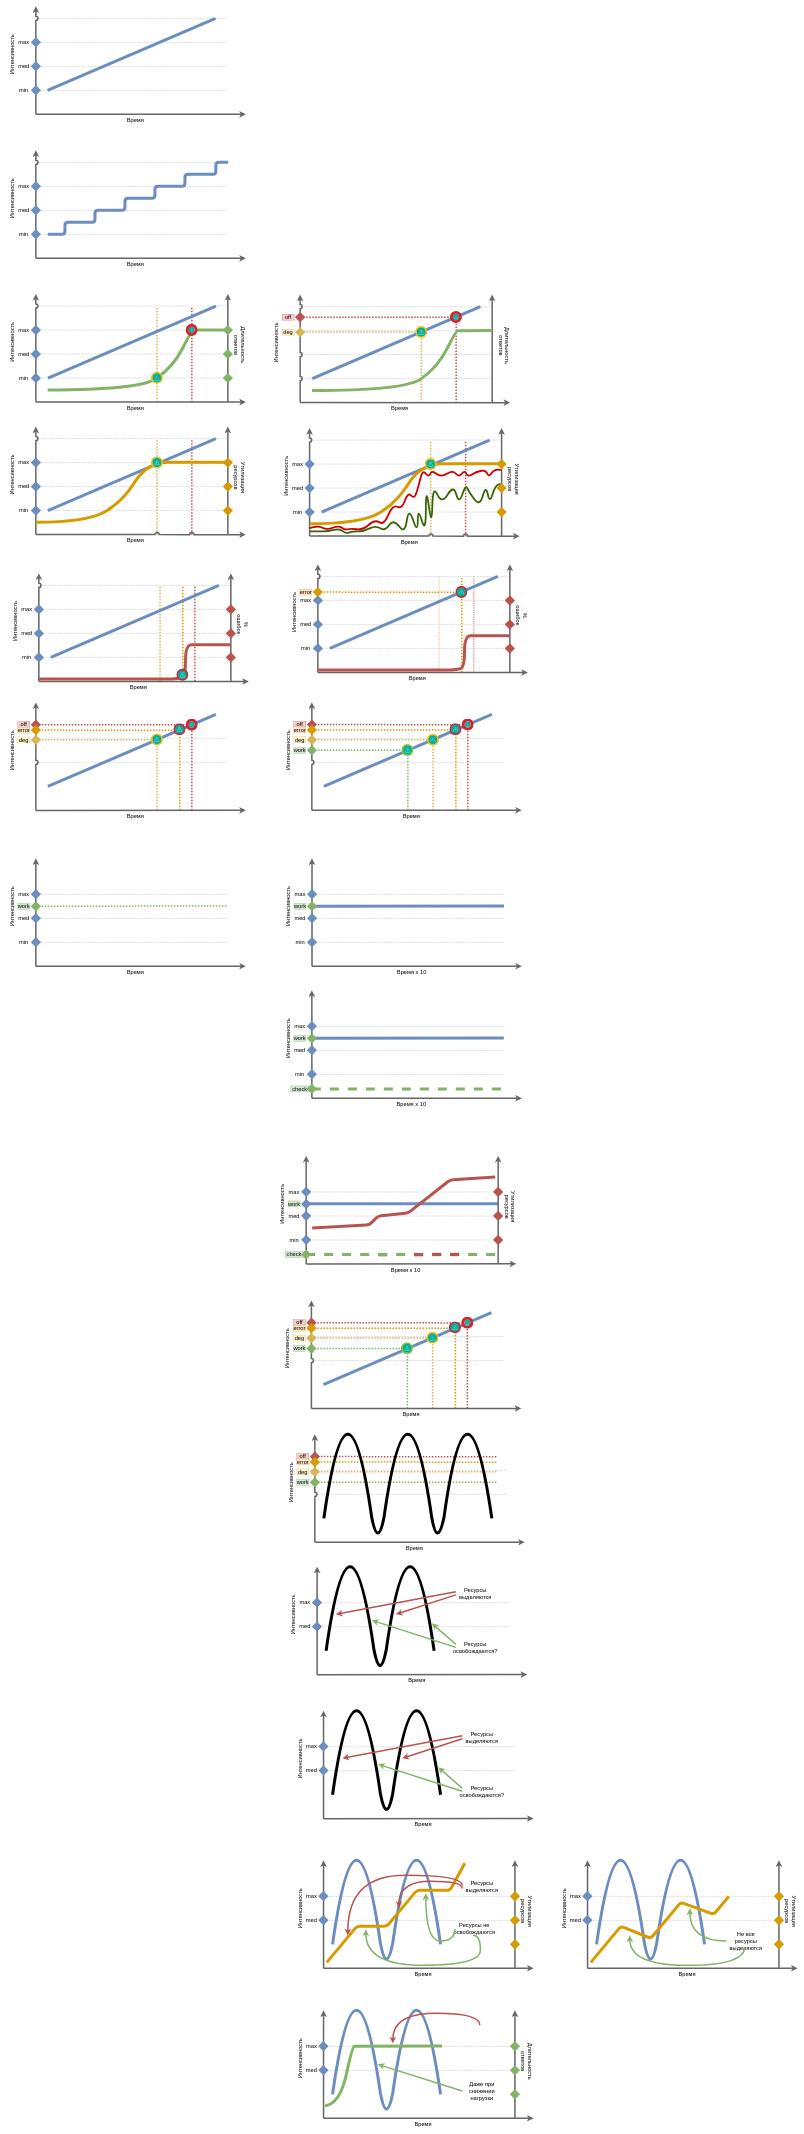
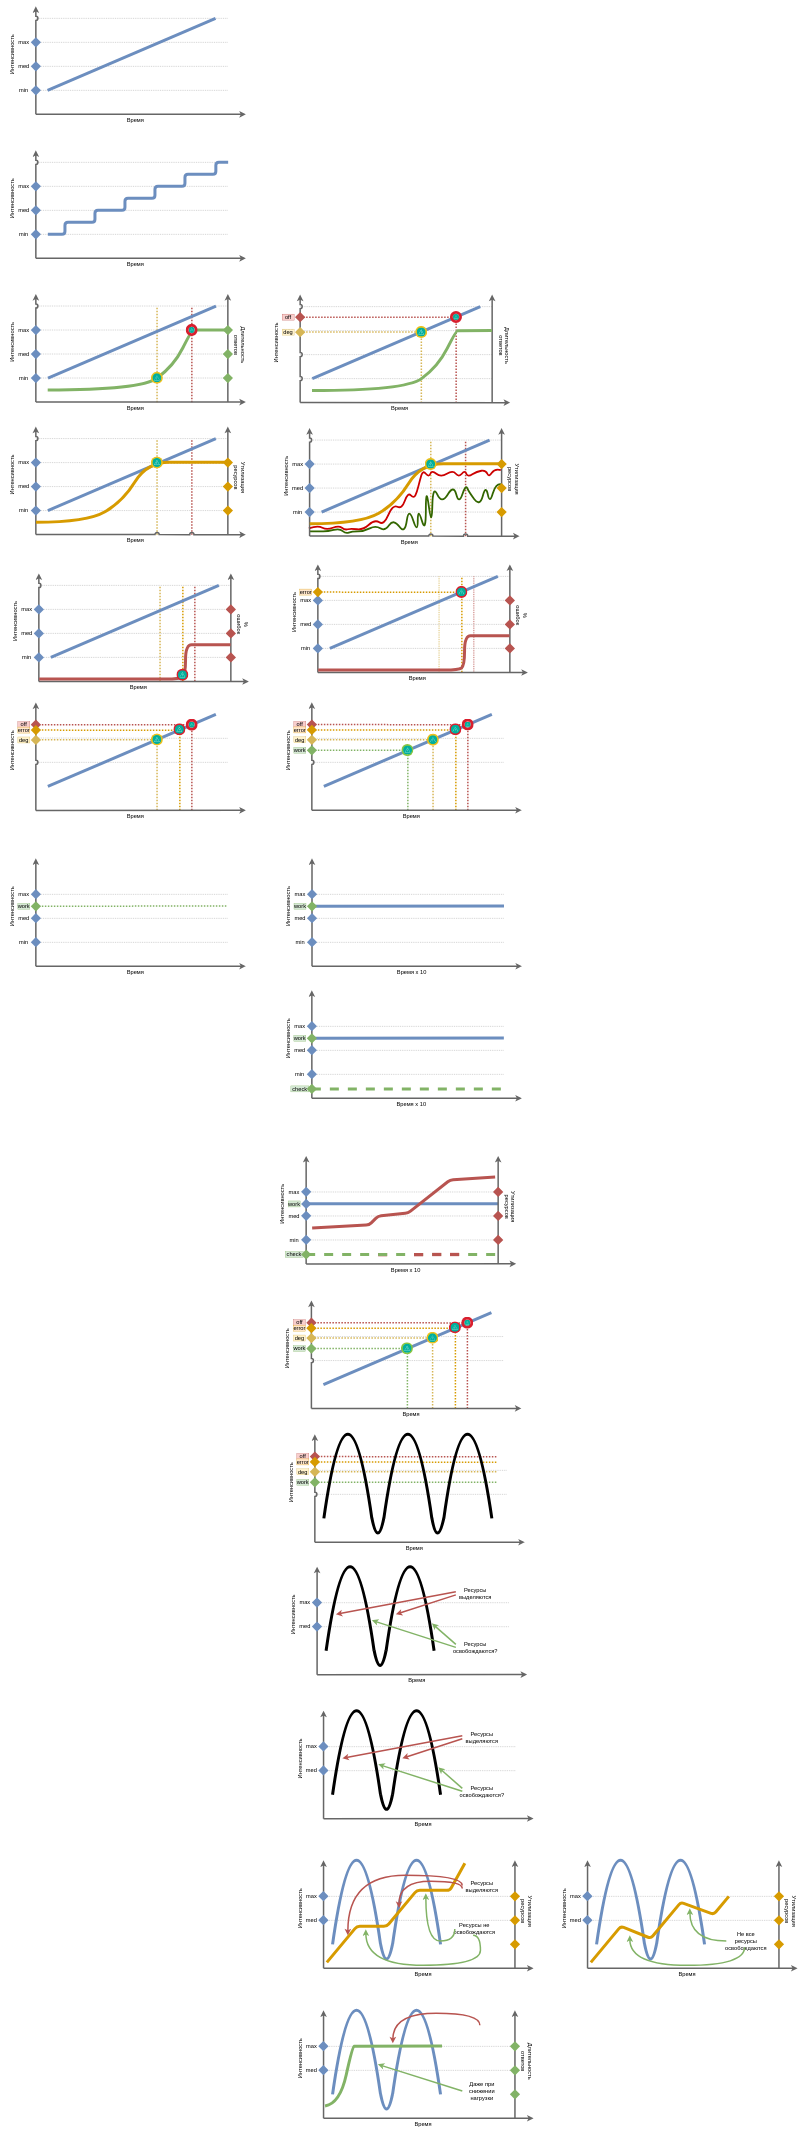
node "Не все ресурсы выделяются": label "Не все ресурсы выделяются" -> "Не все ресурсы освобождаются"
